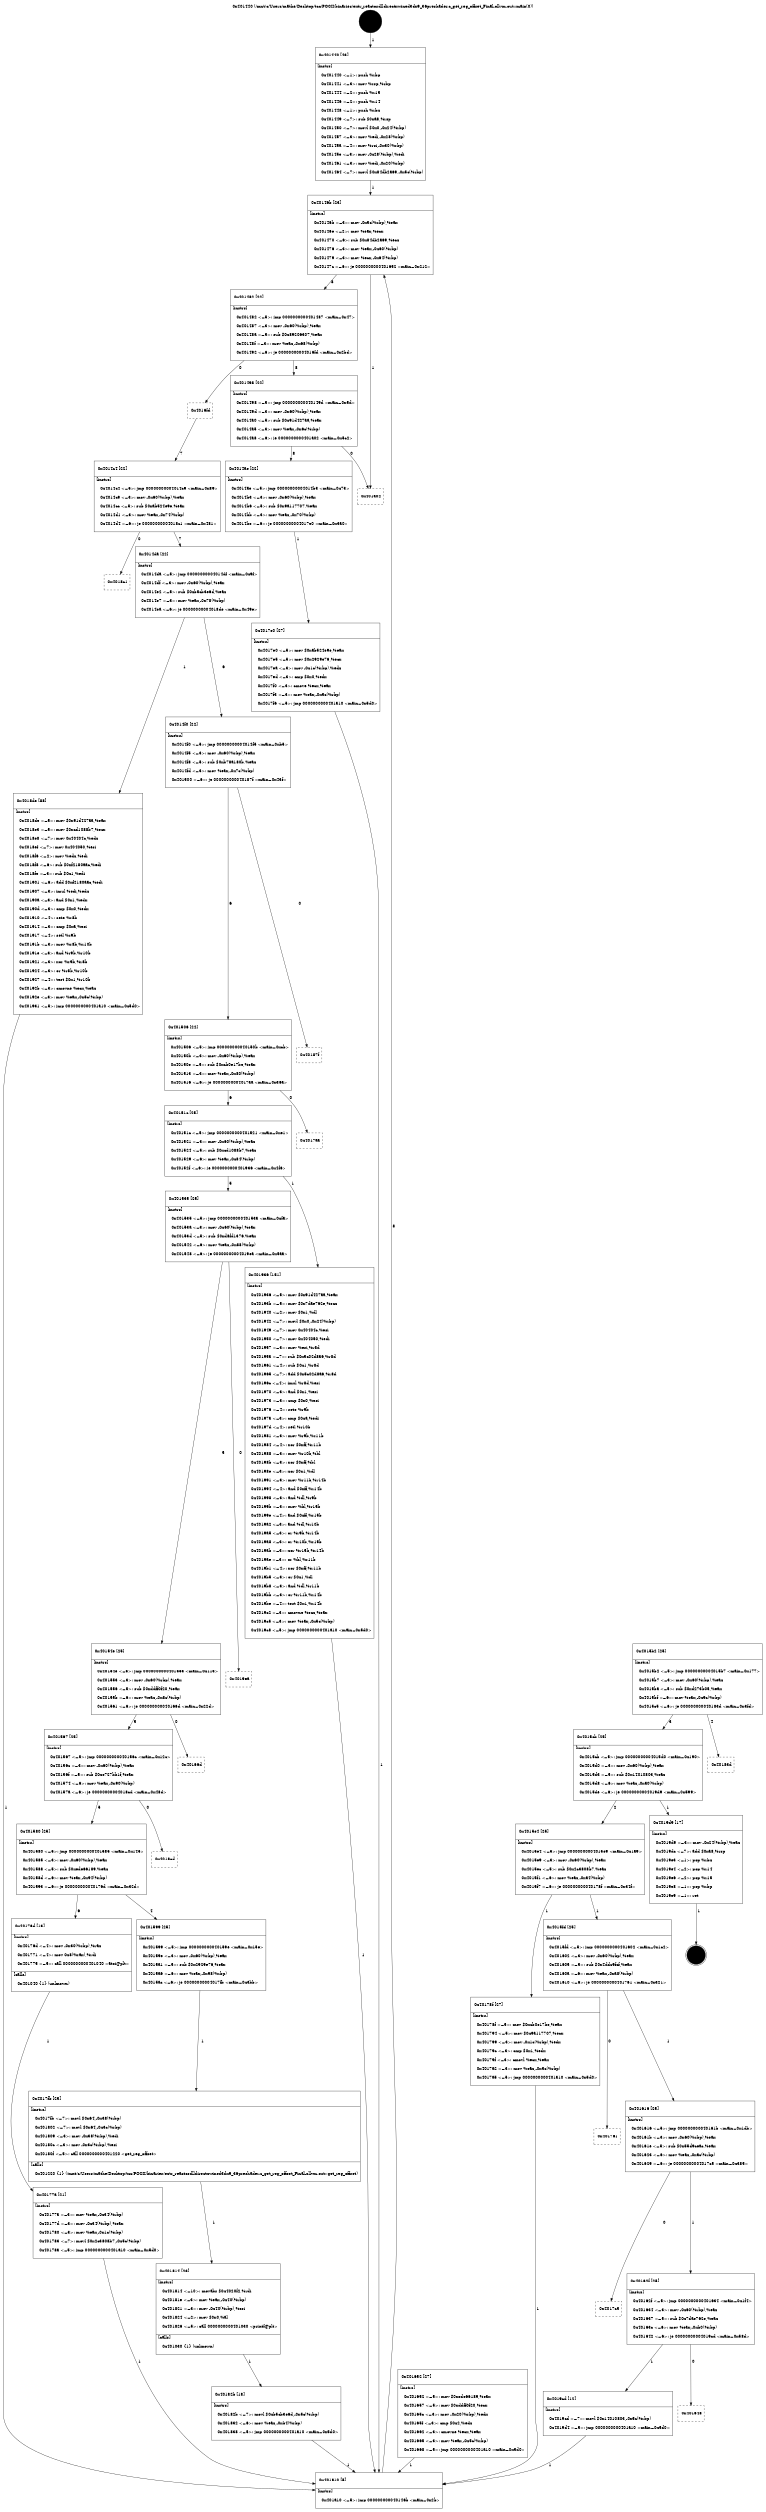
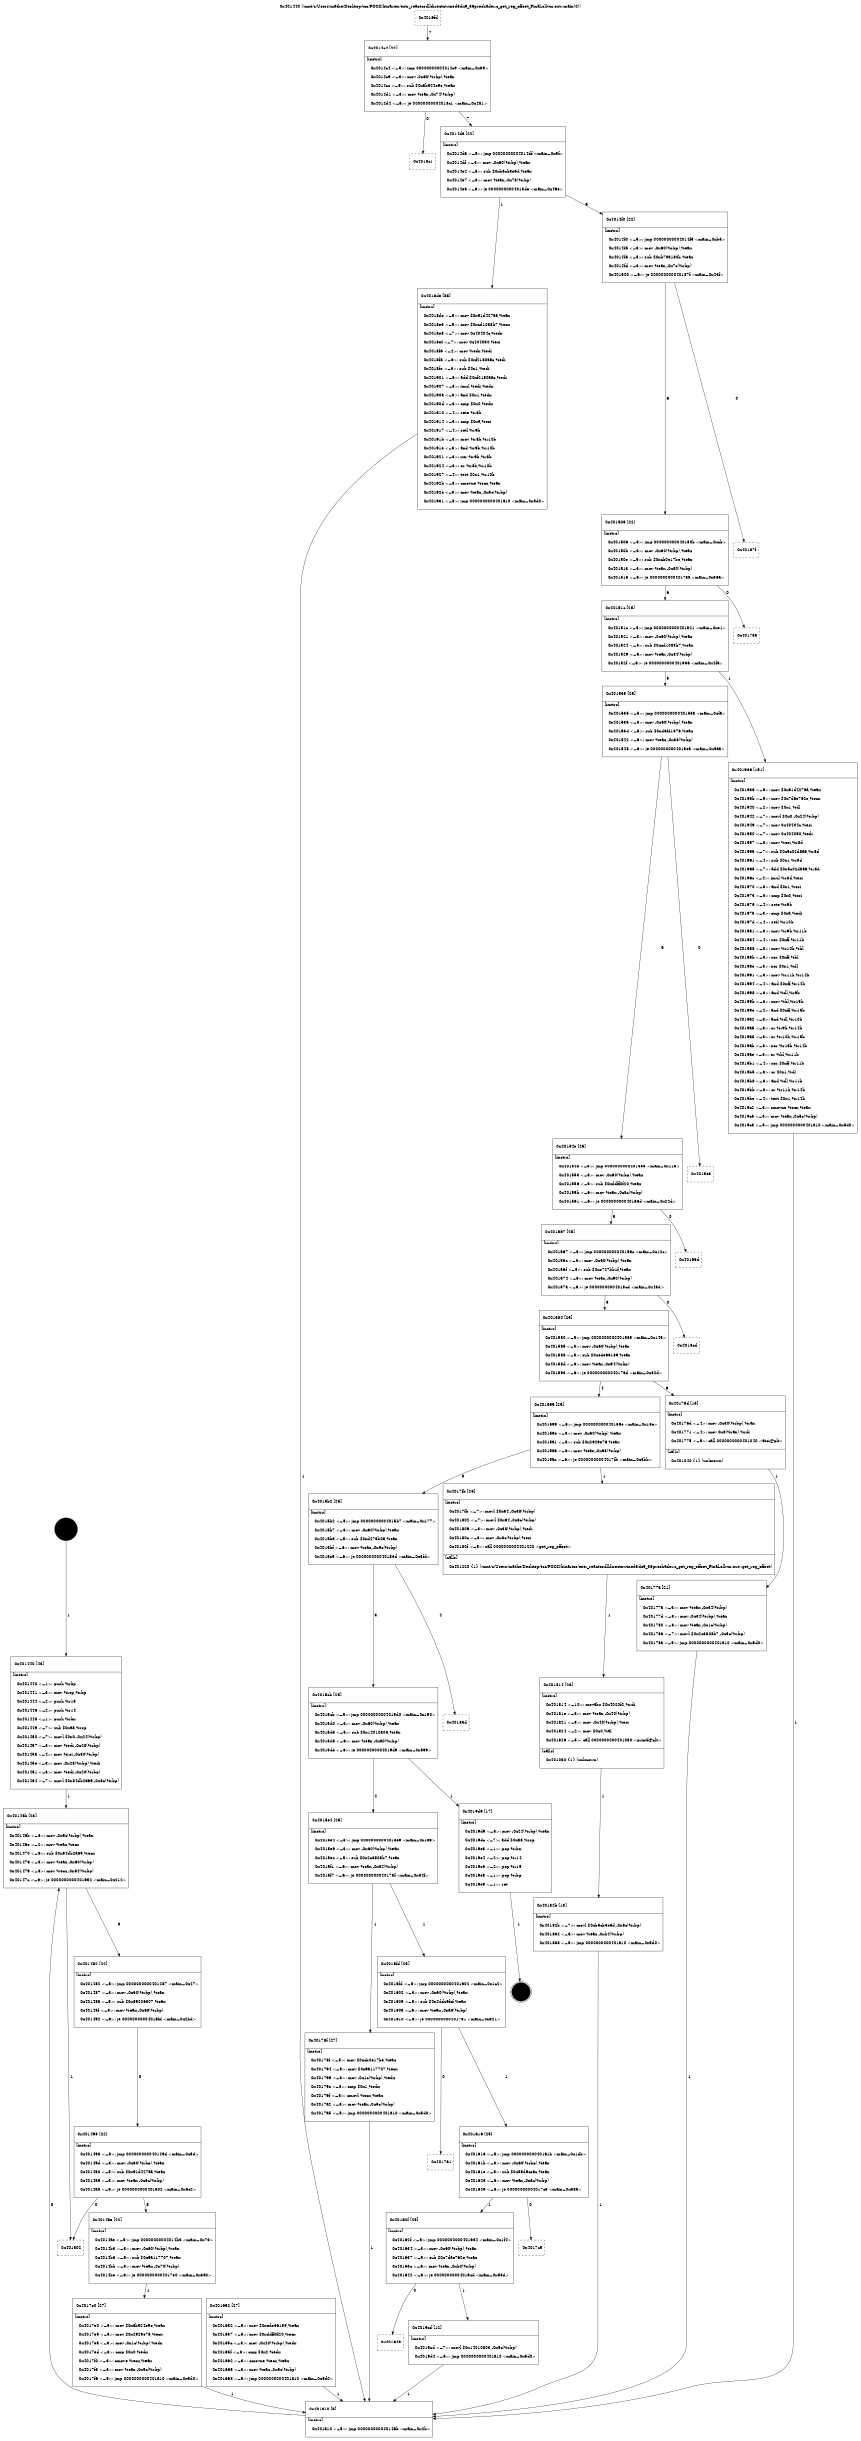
edge "0x401482 [22]" -> "0x4016fd": removed, label "0"
edge "0x401599 [25]" -> "0x4015b2 [25]": added, label "3"
